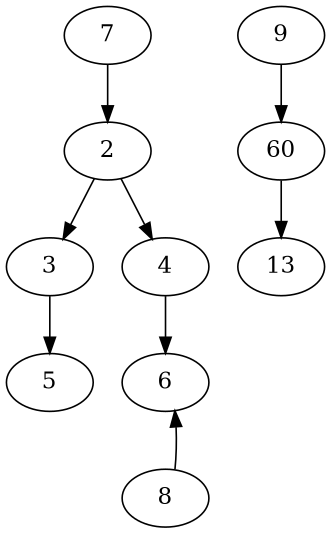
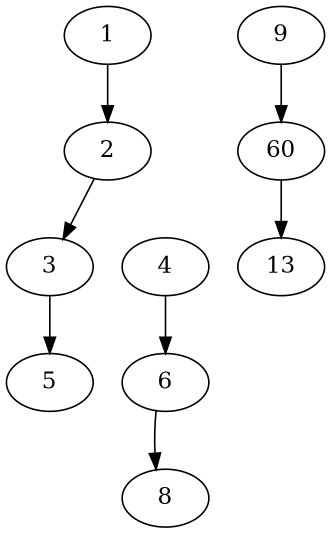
node "7": label "7" -> "1"
edge "2" -> "4": removed
edge "8" -> "6": reversed
